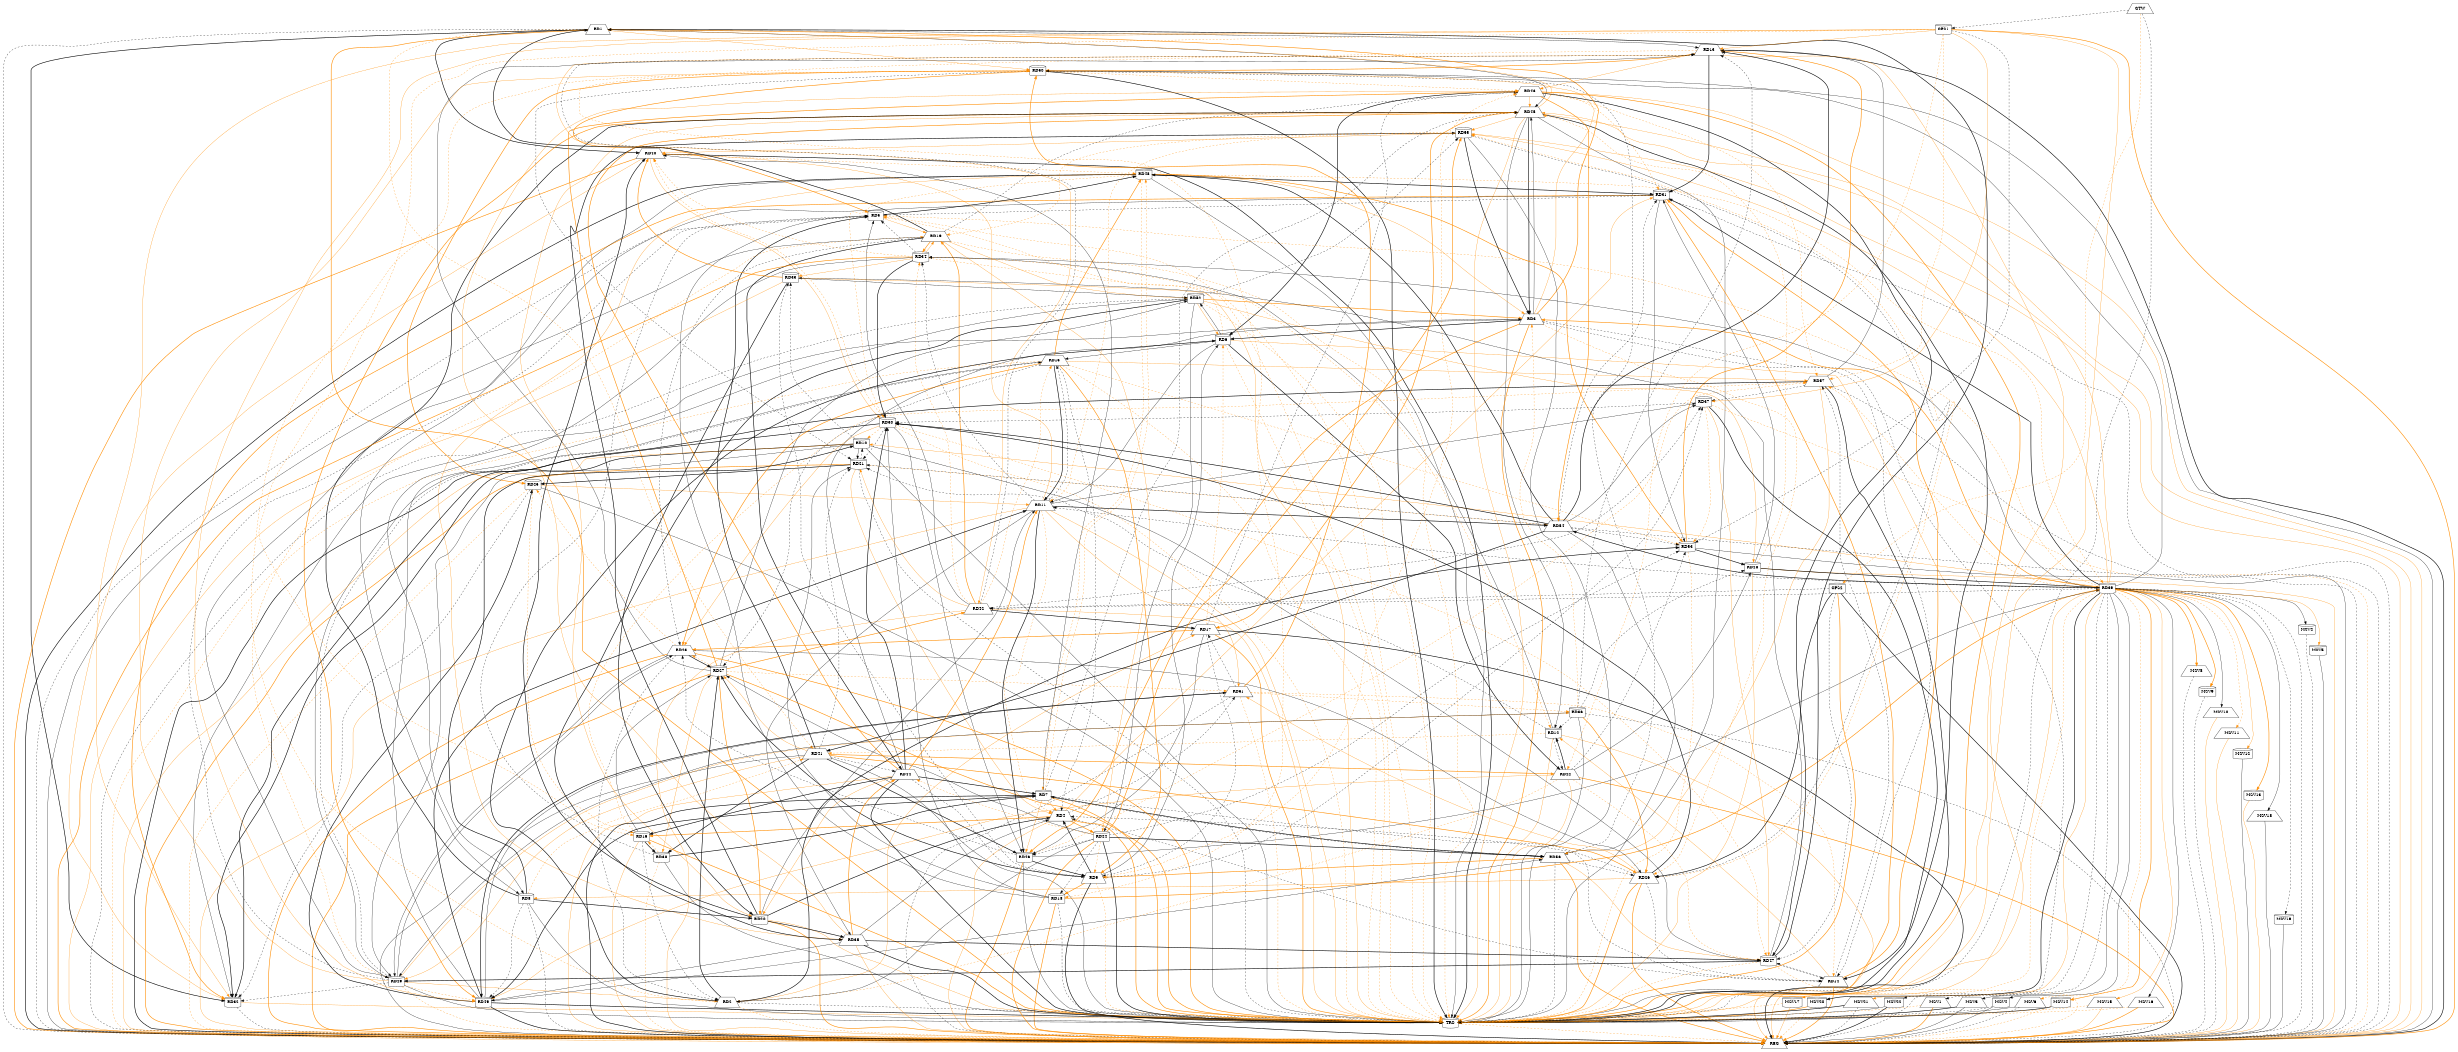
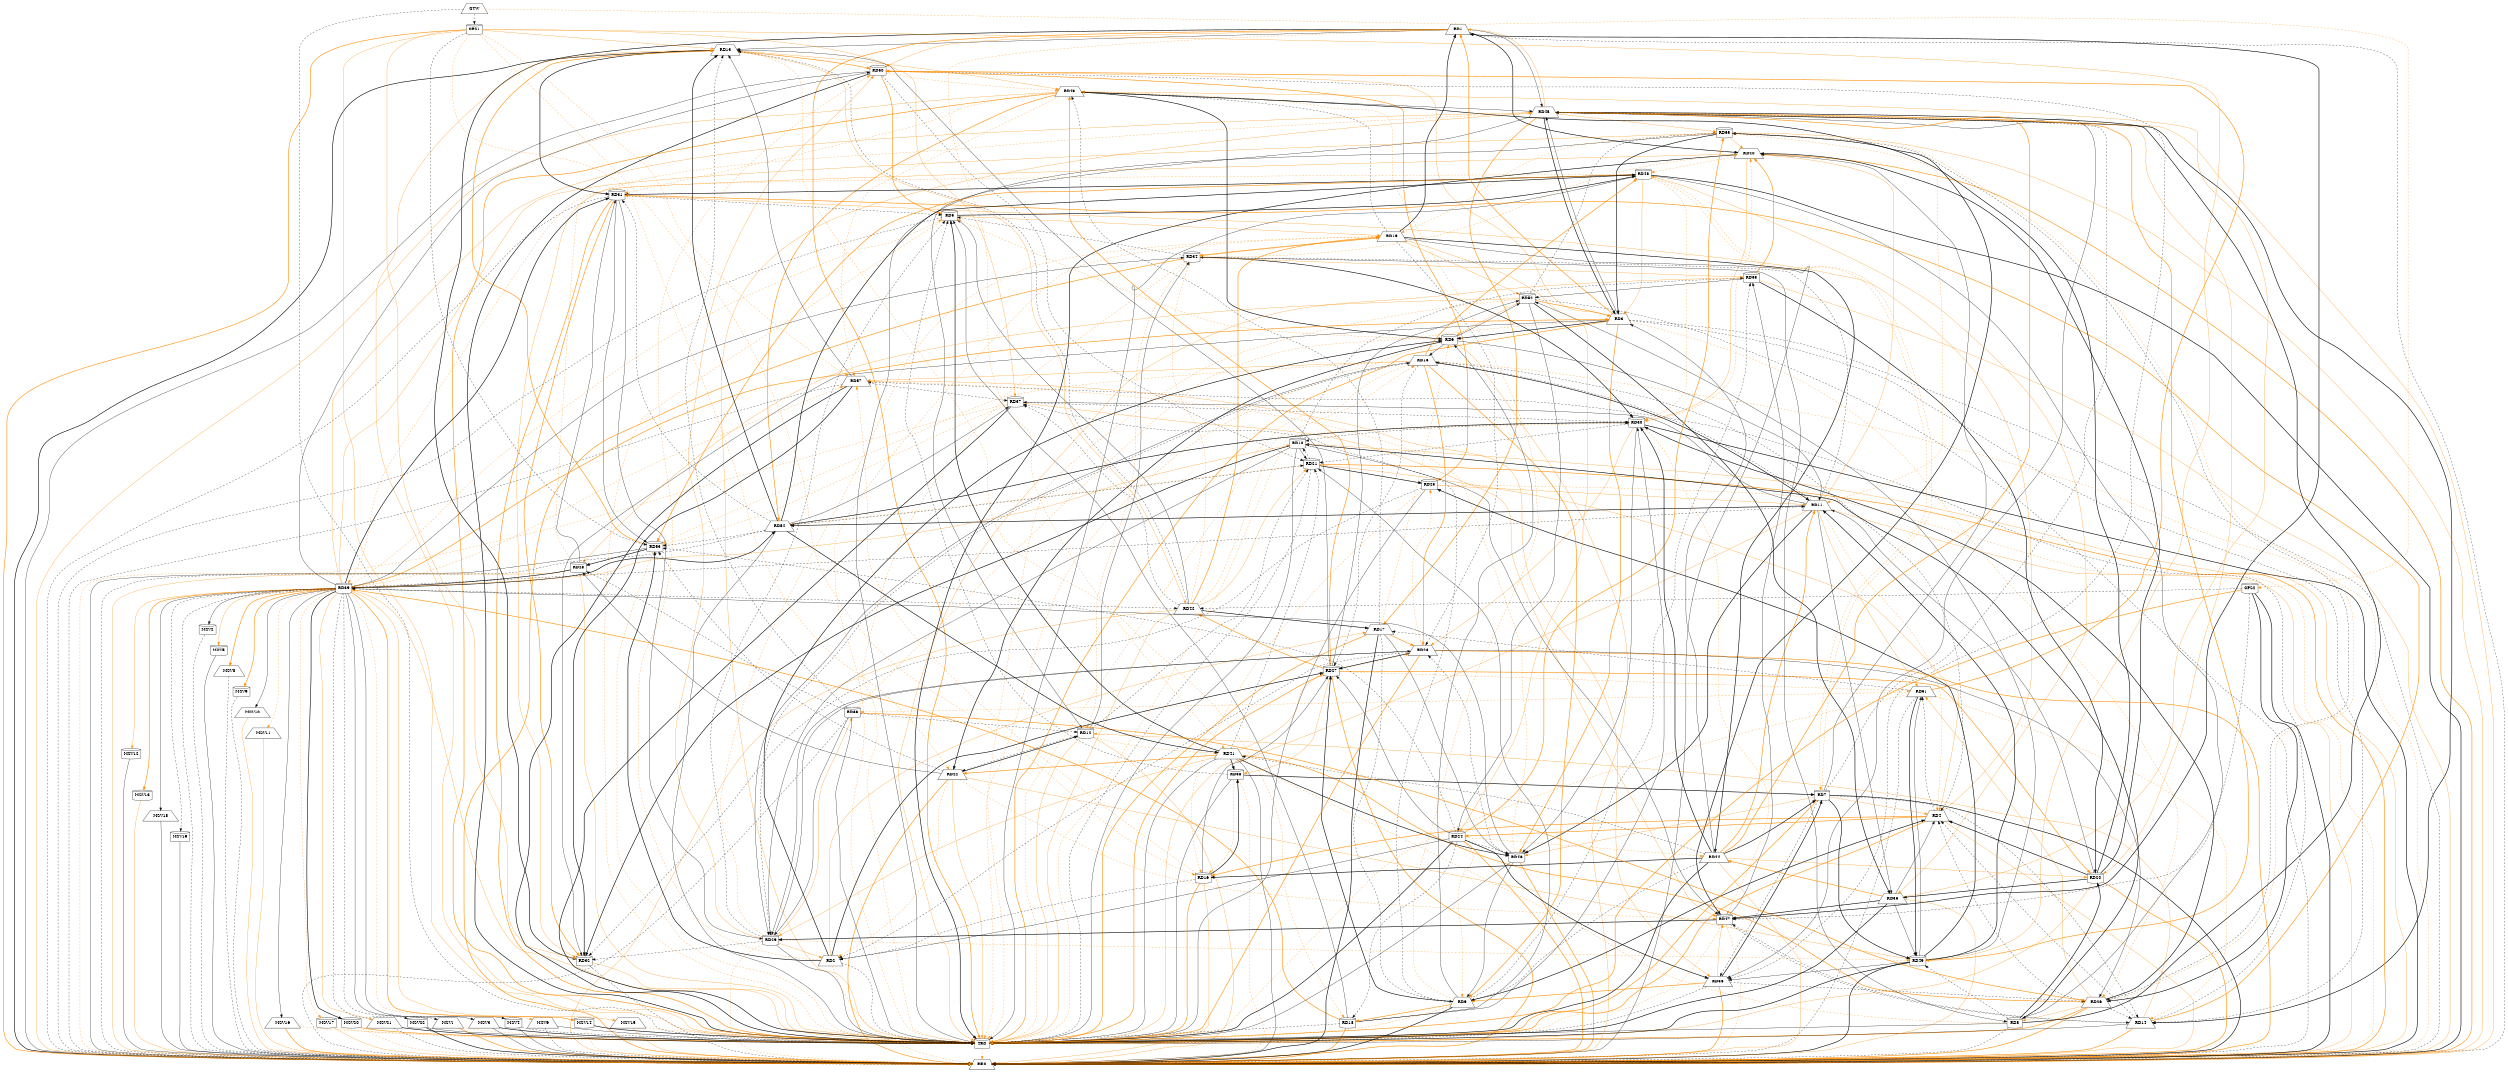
edge "RD43" -> "RD45": color darkorange -> black
edge "RD30" -> "RD10": color darkorange -> black
edge "RD41" -> "RD44": reversed
edge "RD46" -> "RD9": style bold -> solid
